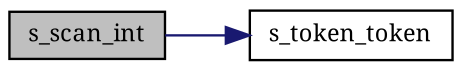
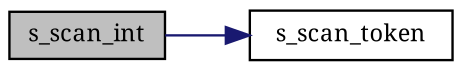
node "s_token_token": label "s_token_token" -> "s_scan_token"
